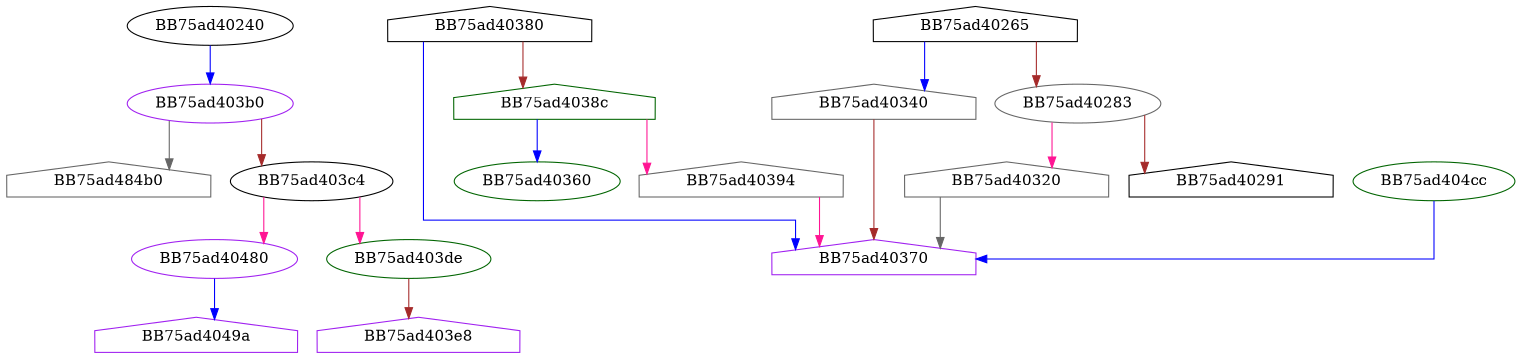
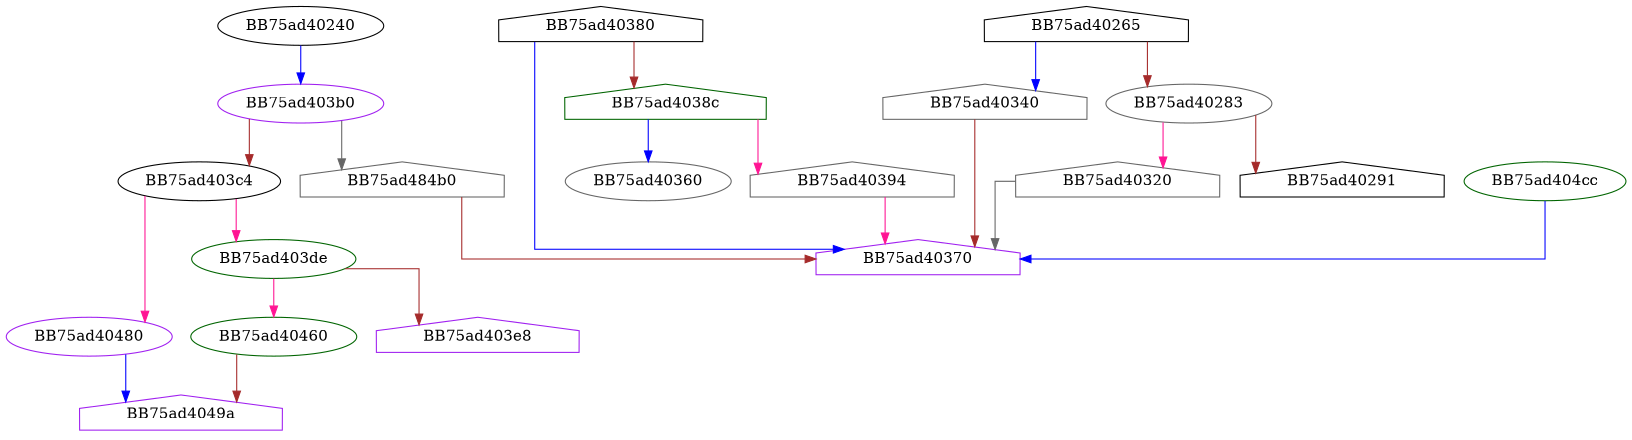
node "BB75ad40360": color darkgreen -> gray40
edge "BB75ad484b0" -> "BB75ad40370": added
node "BB75ad40460": added
